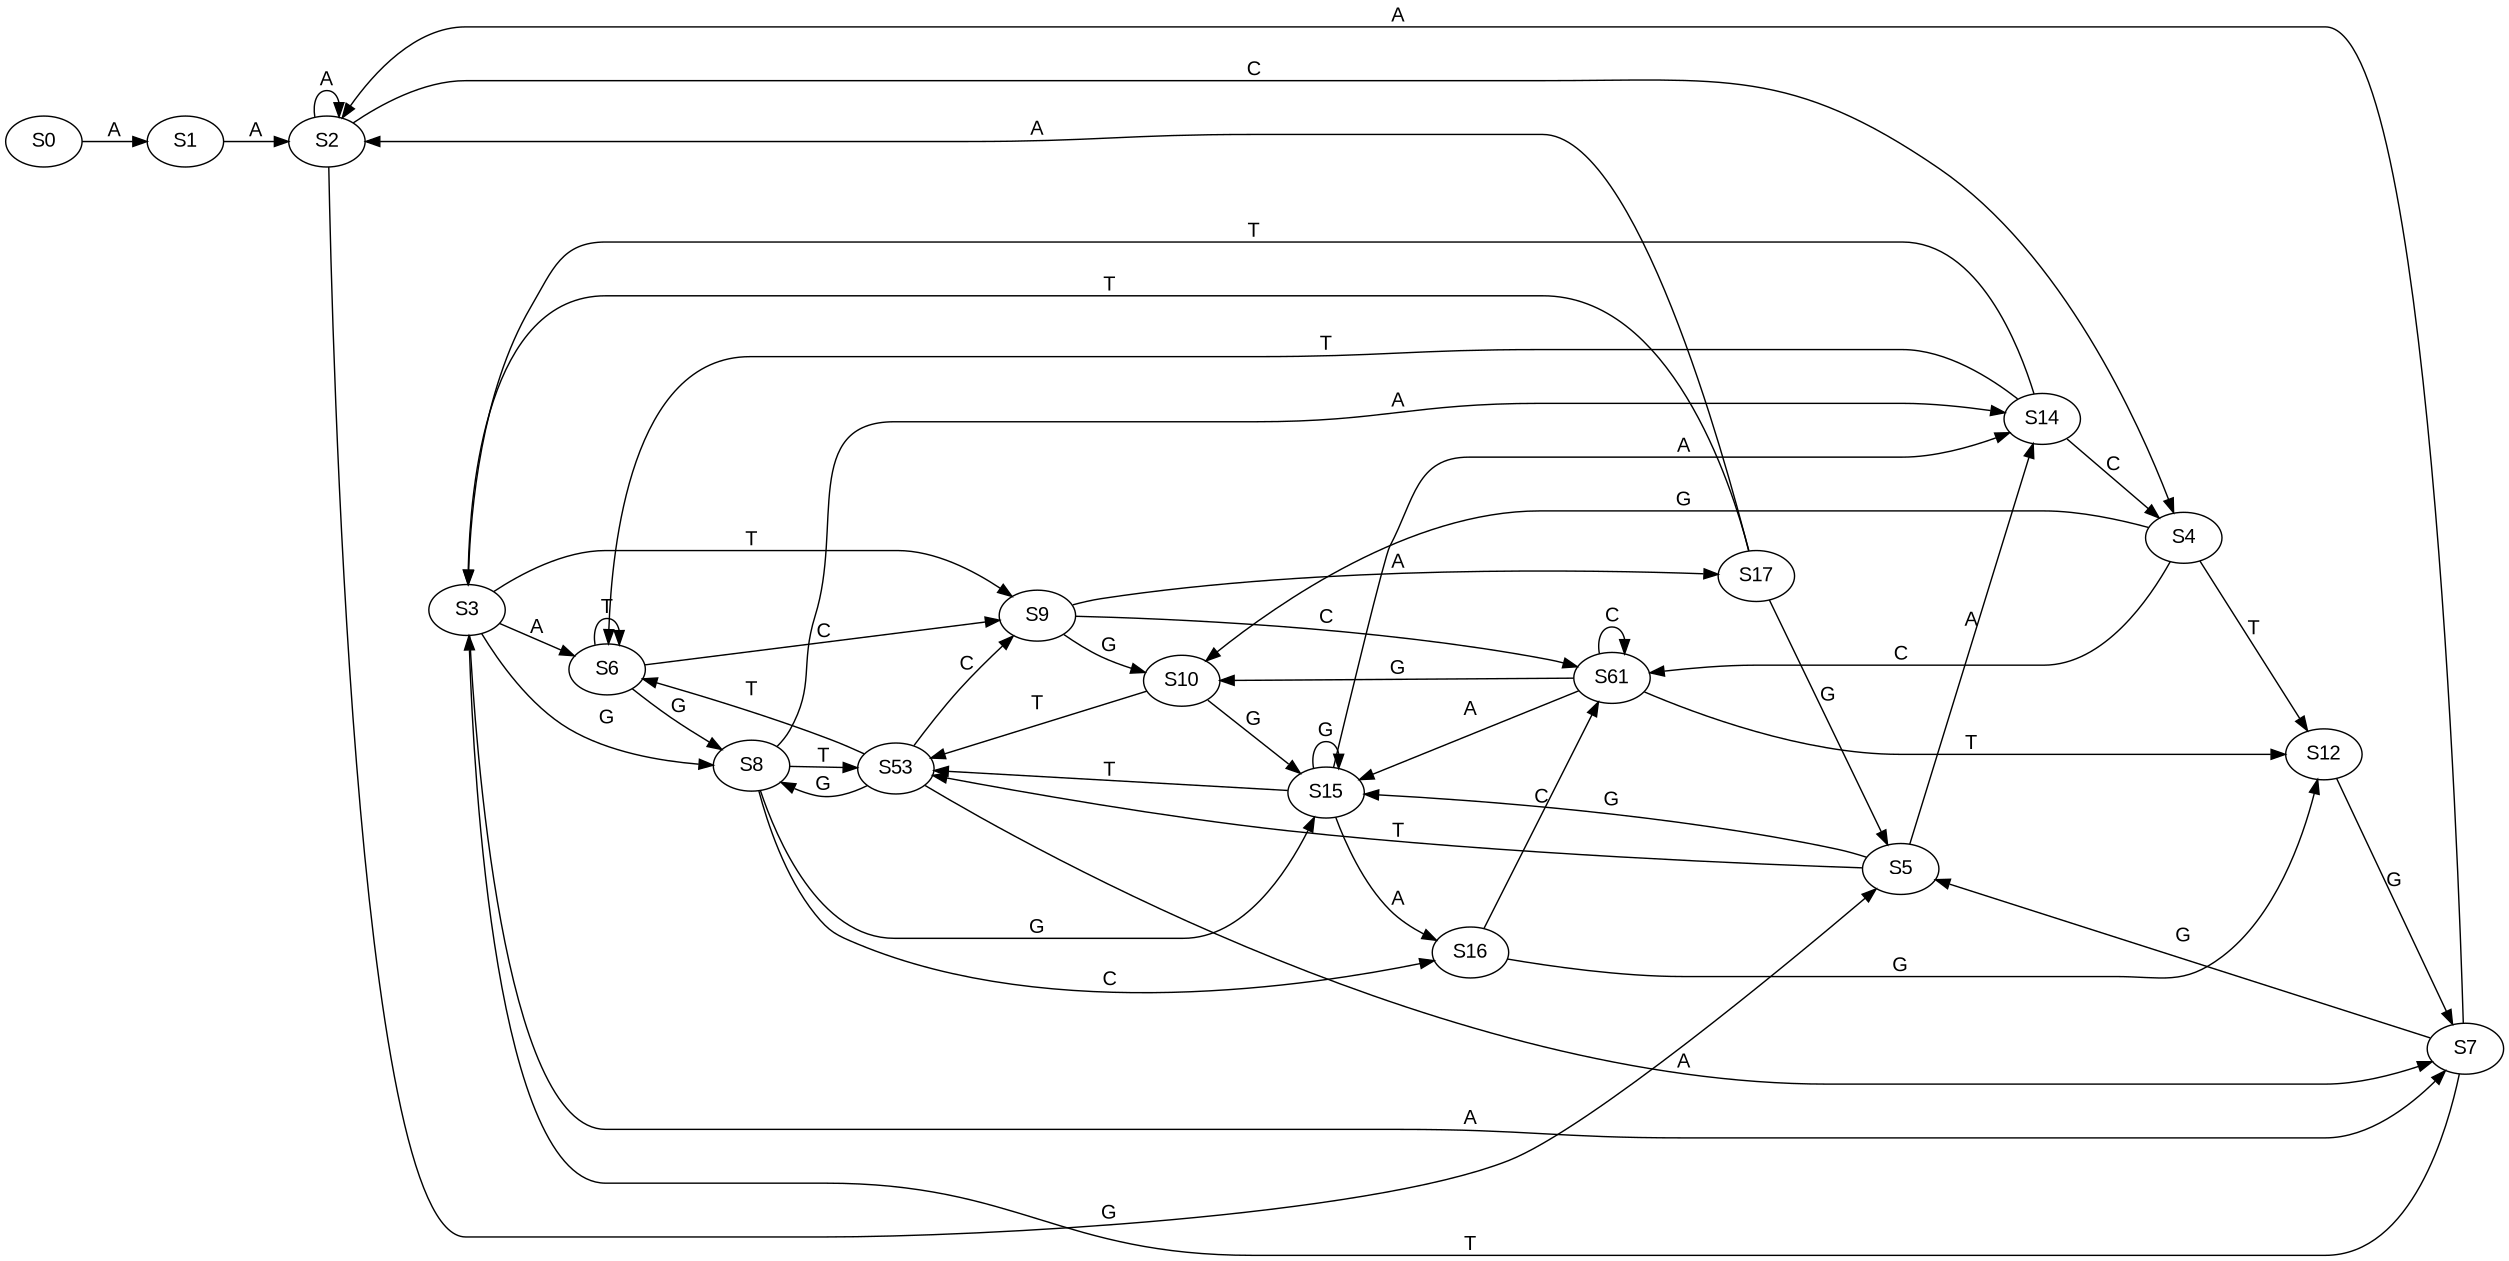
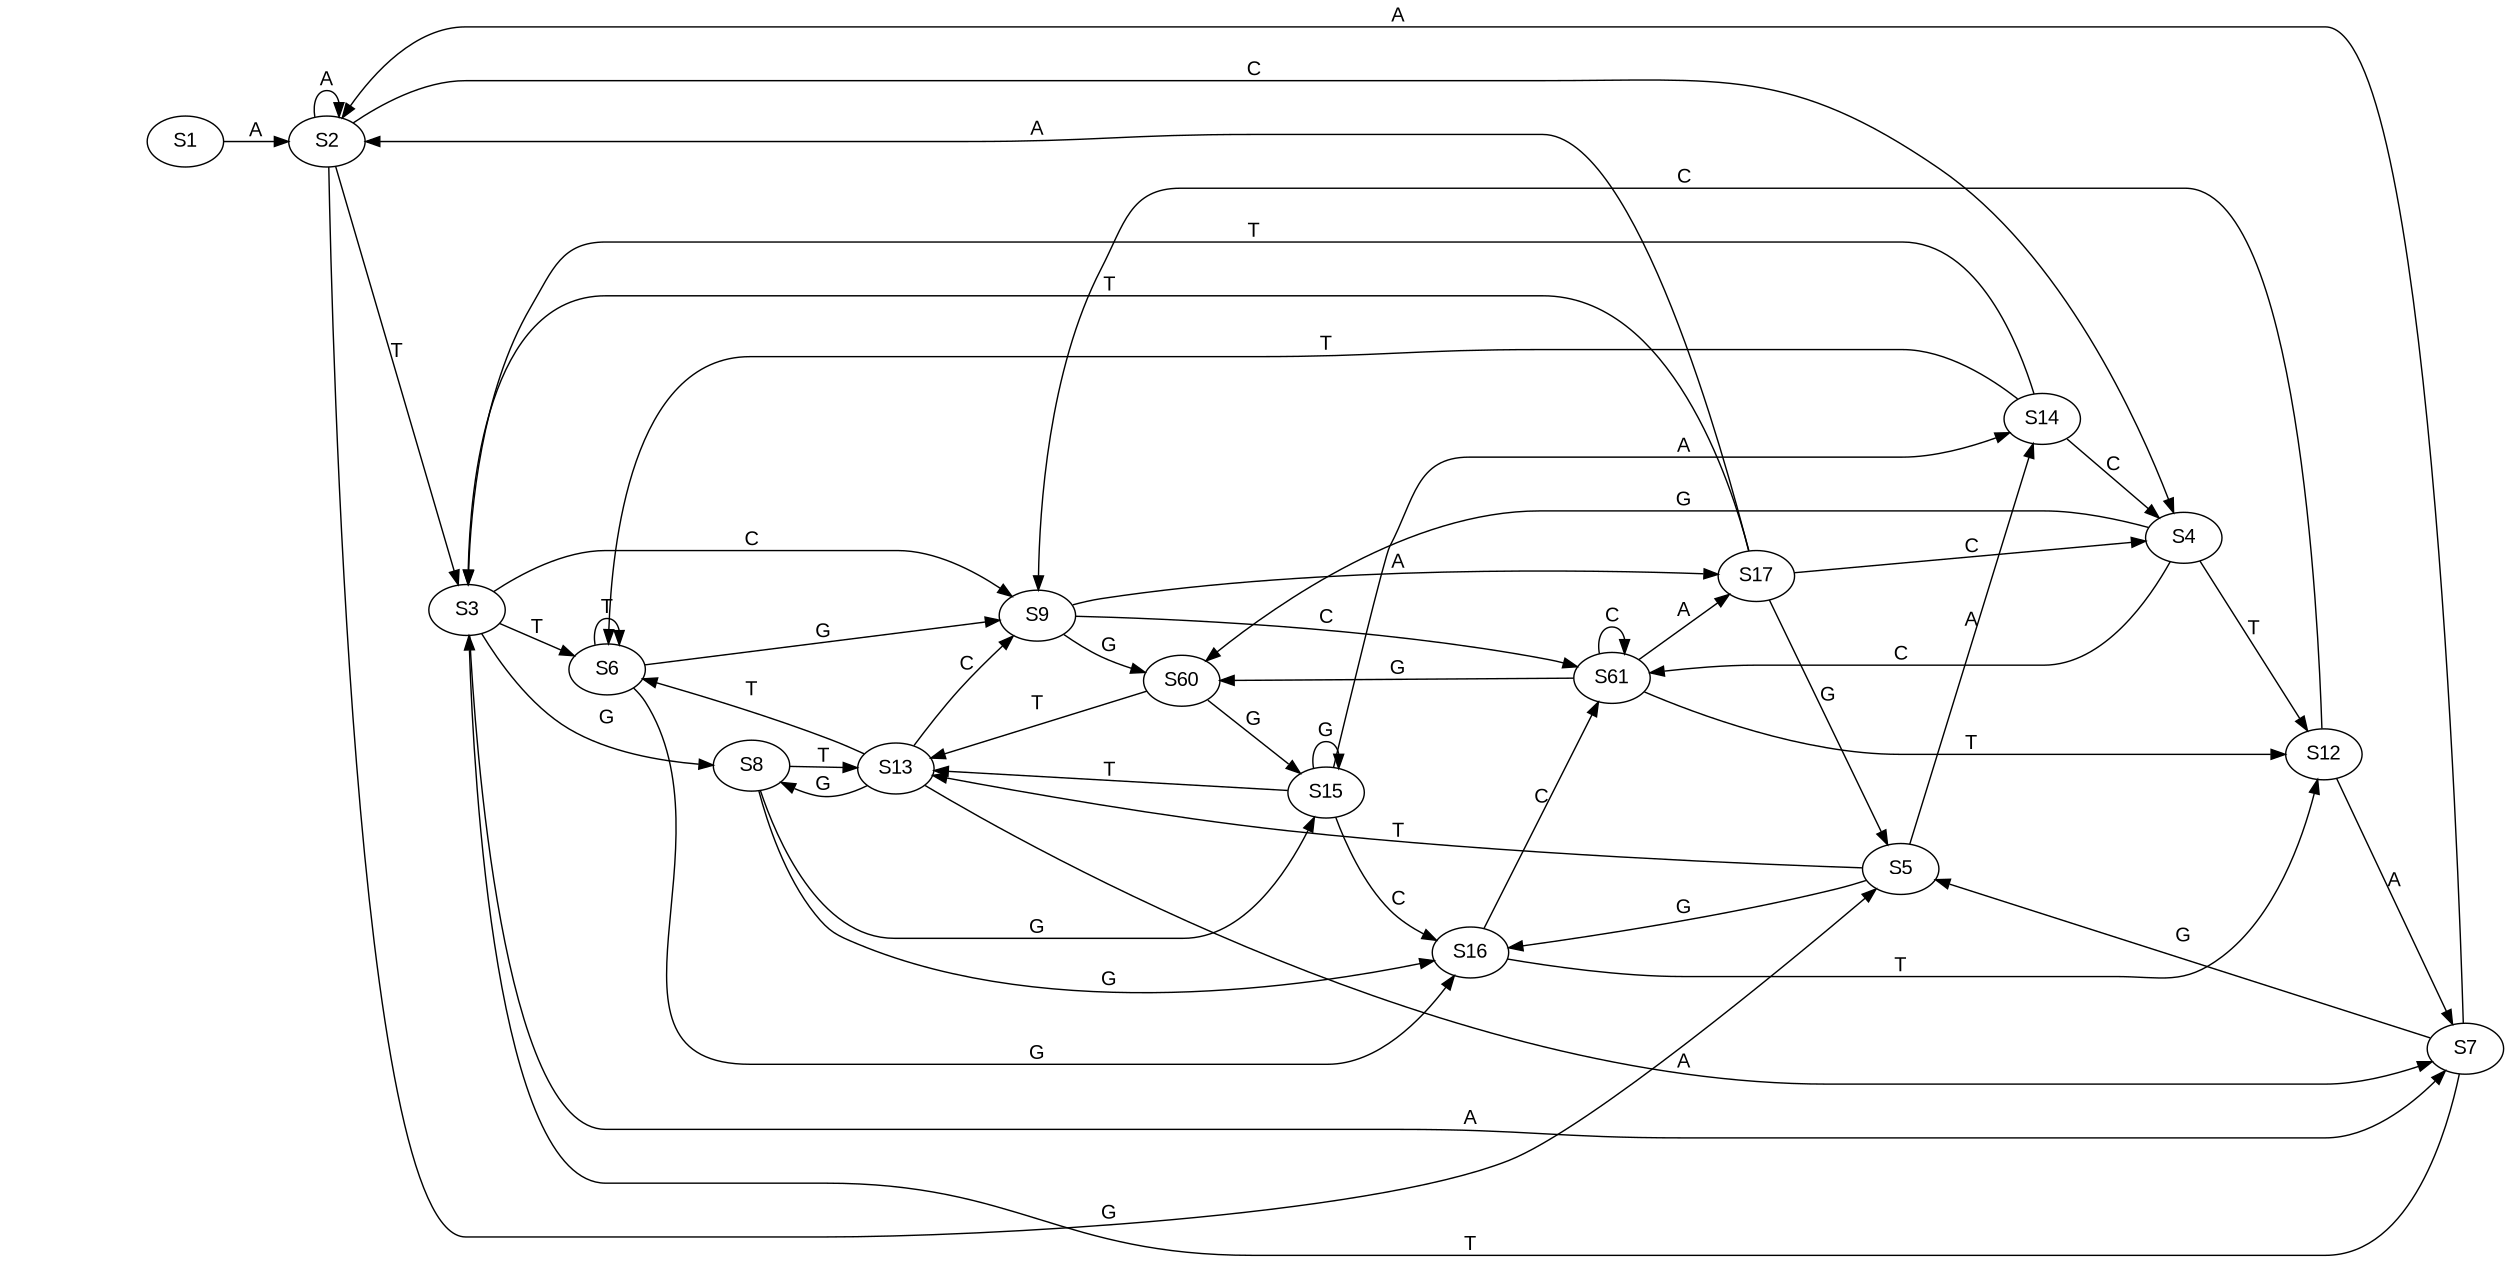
node "S0": removed
edge "S12" -> "S9": added, label "C"
edge "S2" -> "S3": added, label "T"
edge "S8" -> "S14": removed, label "A"
edge "S3" -> "S9": label "T" -> "C"
edge "S17" -> "S4": added, label "C"
edge "S3" -> "S6": label "A" -> "T"
edge "S6" -> "S9": label "C" -> "G"
node "S10": label "S10" -> "S60"
edge "S6" -> "S8": now "S6" -> "S16"
edge "S61" -> "S15": now "S61" -> "S17"
node "S53": label "S53" -> "S13"
edge "S5" -> "S15": now "S5" -> "S16"
edge "S12" -> "S7": label "G" -> "A"
edge "S15" -> "S16": label "A" -> "C"
edge "S16" -> "S12": label "G" -> "T"
edge "S8" -> "S16": label "C" -> "G"
